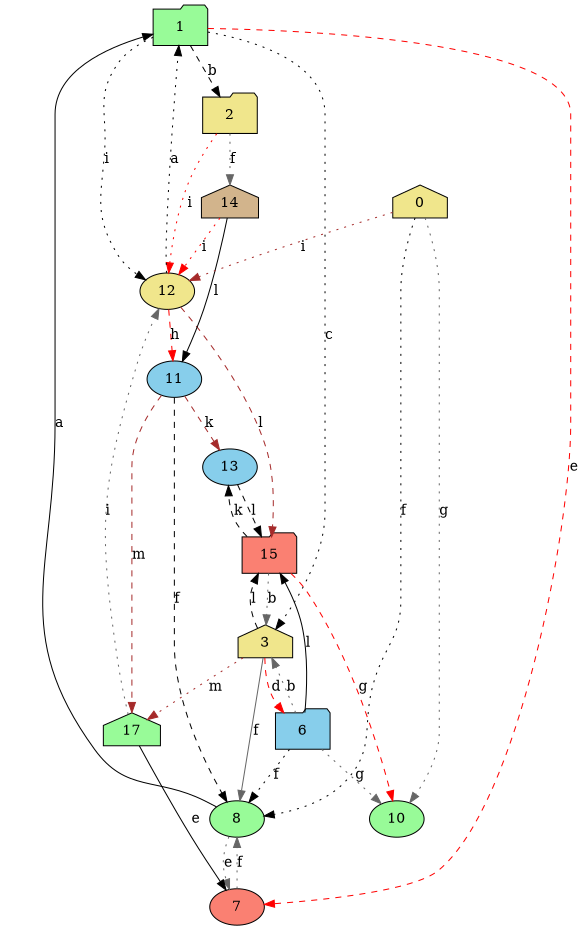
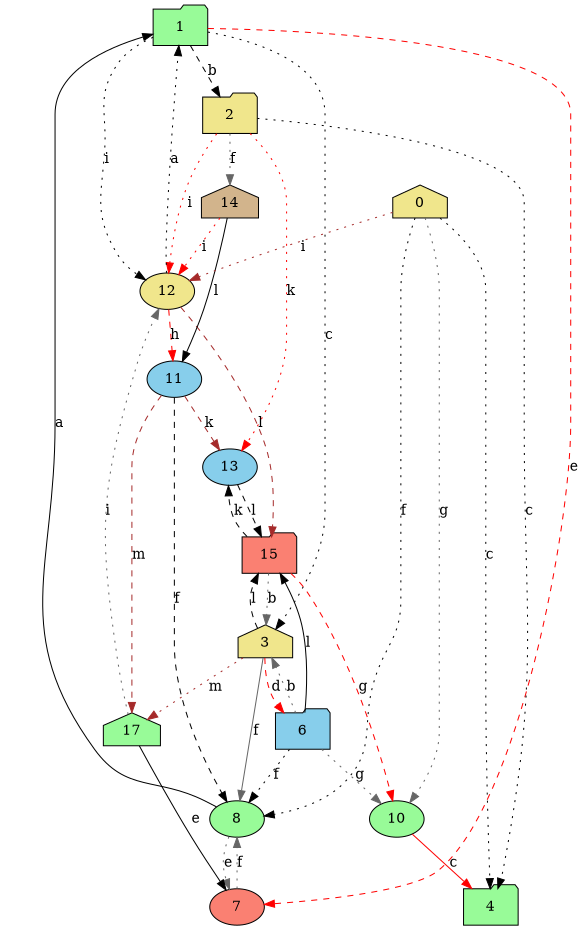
edge "2" -> "13": added, label "k"
node "4": added
